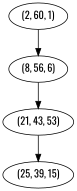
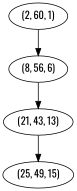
node "(21, 43, 53)": label "(21, 43, 53)" -> "(21, 43, 13)"
node "(25, 39, 15)": label "(25, 39, 15)" -> "(25, 49, 15)"
